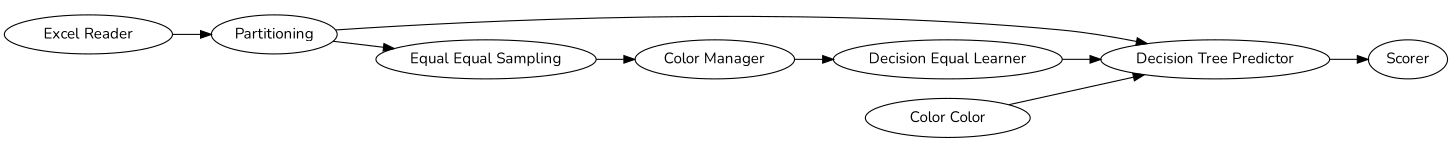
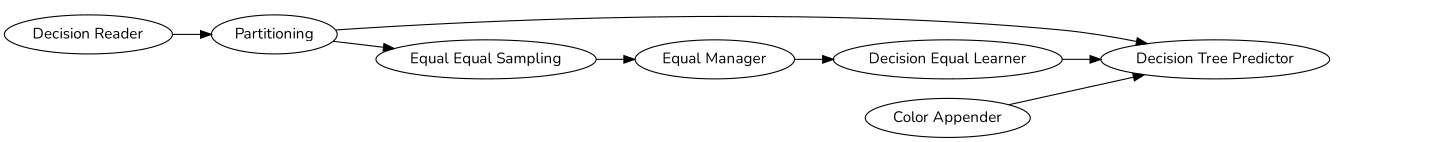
node "Excel Reader": label "Excel Reader" -> "Decision Reader"
node "Color Manager": label "Color Manager" -> "Equal Manager"
node "Scorer": removed
node "Color Color": label "Color Color" -> "Color Appender"
